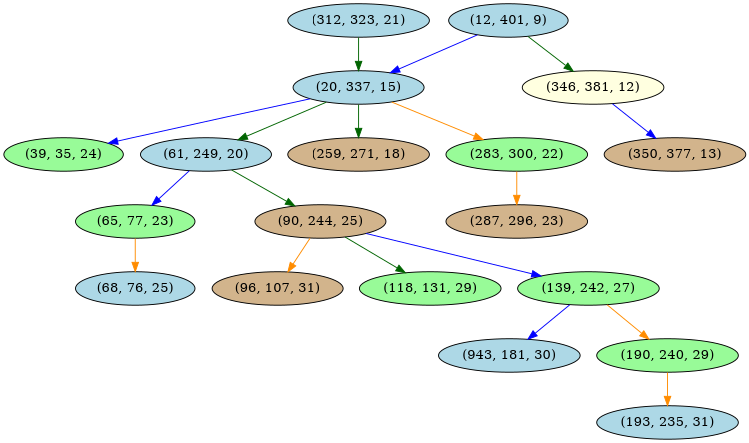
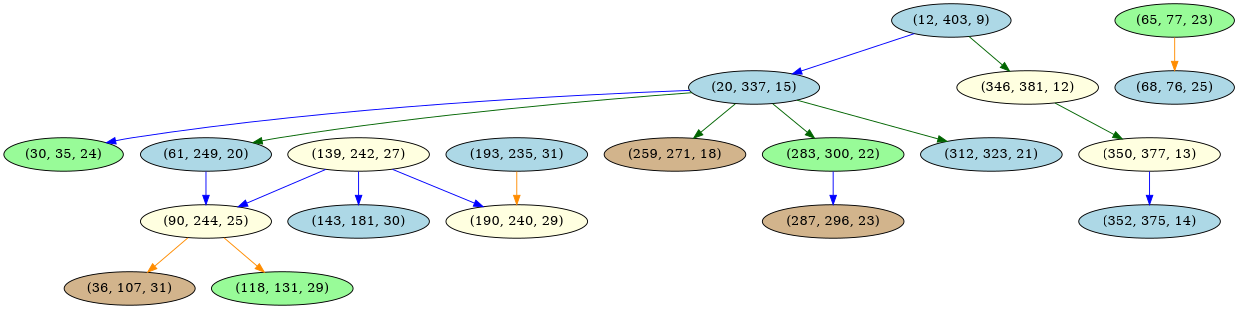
node "(12, 401, 9)": label "(12, 401, 9)" -> "(12, 403, 9)"
edge "(312, 323, 21)" -> "(20, 337, 15)": reversed
edge "(346, 381, 12)" -> "(350, 377, 13)": color blue -> darkgreen
edge "(20, 337, 15)" -> "(283, 300, 22)": color darkorange -> darkgreen
node "(39, 35, 24)": label "(39, 35, 24)" -> "(30, 35, 24)"
node "(350, 377, 13)": fillcolor tan -> lightyellow
edge "(283, 300, 22)" -> "(287, 296, 23)": color darkorange -> blue
edge "(61, 249, 20)" -> "(65, 77, 23)": removed
edge "(61, 249, 20)" -> "(90, 244, 25)": color darkgreen -> blue
node "(90, 244, 25)": fillcolor tan -> lightyellow
node "(352, 375, 14)": added
edge "(90, 244, 25)" -> "(118, 131, 29)": color darkgreen -> darkorange
edge "(90, 244, 25)" -> "(139, 242, 27)": reversed
node "(96, 107, 31)": label "(96, 107, 31)" -> "(36, 107, 31)"
node "(139, 242, 27)": fillcolor palegreen -> lightyellow
edge "(139, 242, 27)" -> "(190, 240, 29)": color darkorange -> blue
node "(943, 181, 30)": label "(943, 181, 30)" -> "(143, 181, 30)"
node "(190, 240, 29)": fillcolor palegreen -> lightyellow
edge "(190, 240, 29)" -> "(193, 235, 31)": reversed
